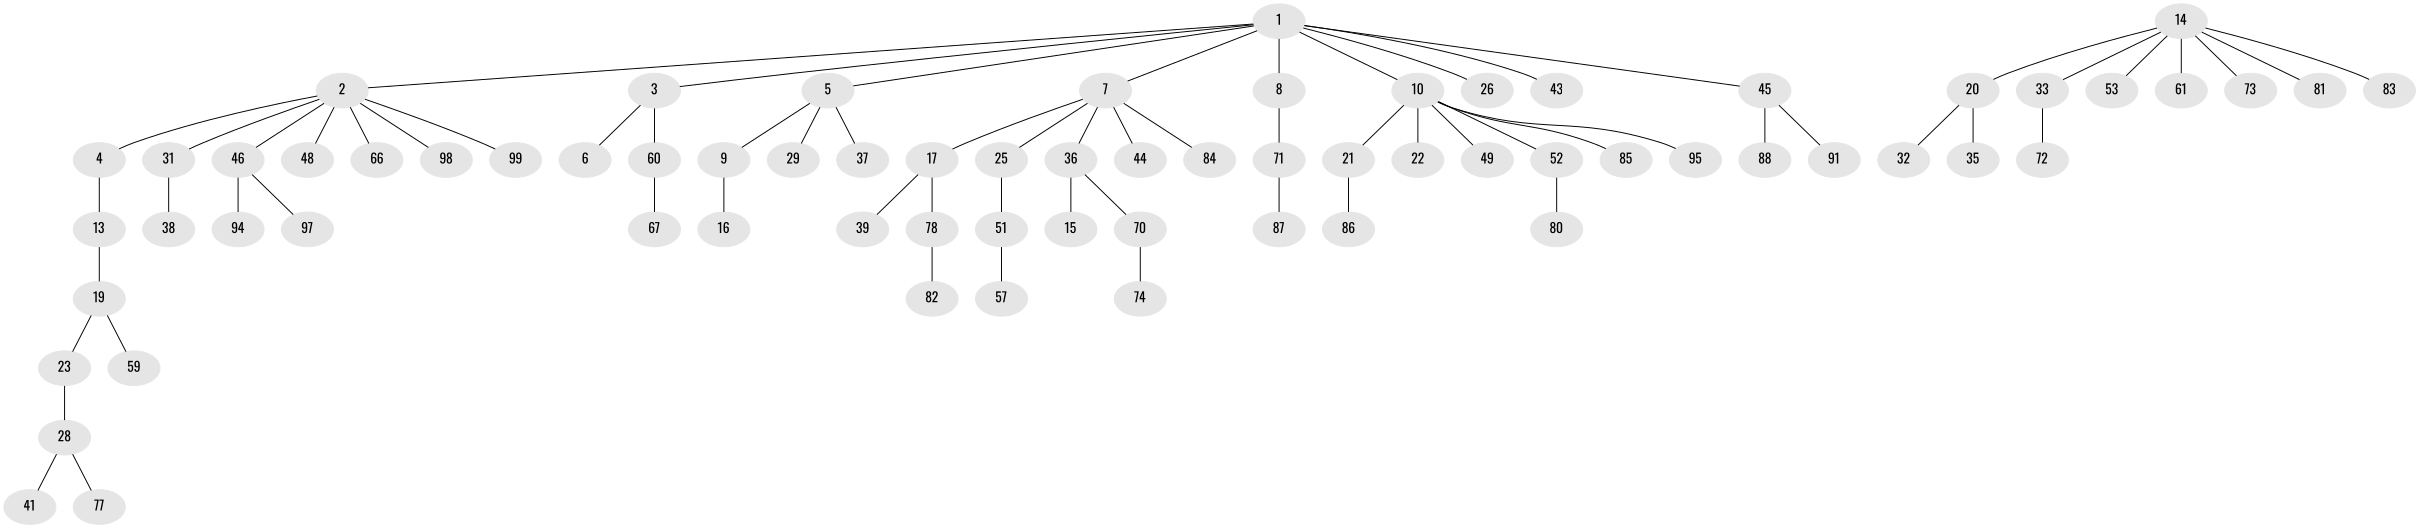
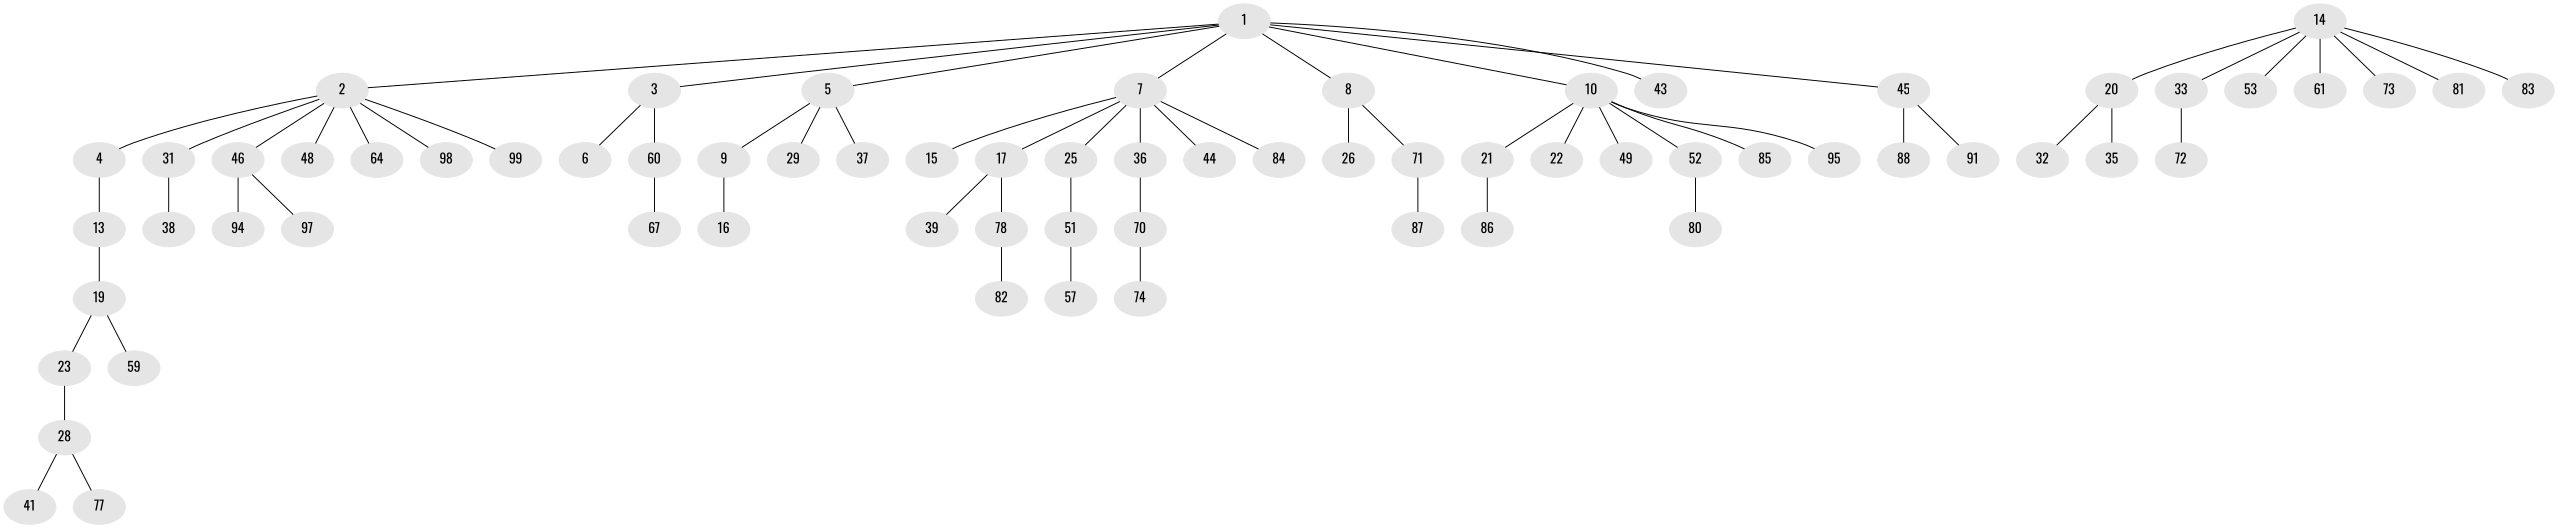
edge "1" -- "26": now "8" -- "26"
node "66": label "66" -> "64"
edge "36" -- "15": now "7" -- "15"
